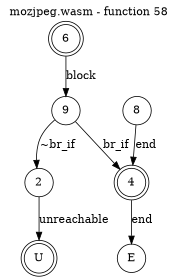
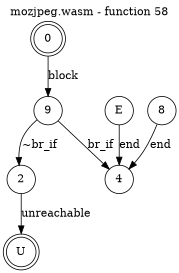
node "6": label "6" -> "0"
node "4": shape doublecircle -> circle
edge "4" -> "E": reversed
